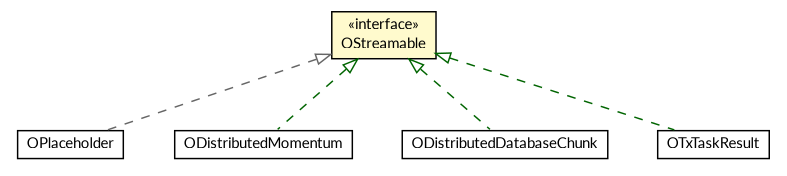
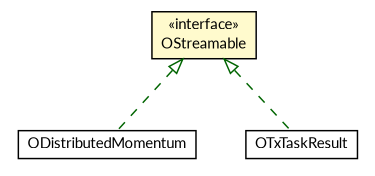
node "OPlaceholder": removed
node "ODistributedDatabaseChunk": removed
